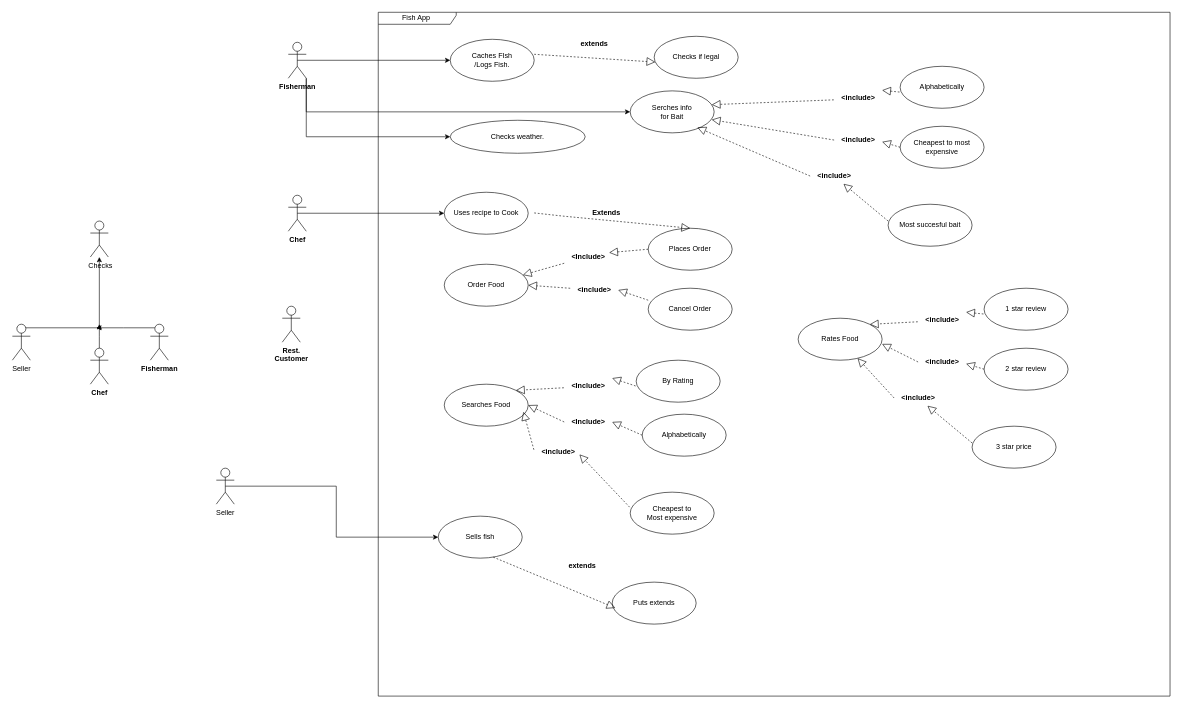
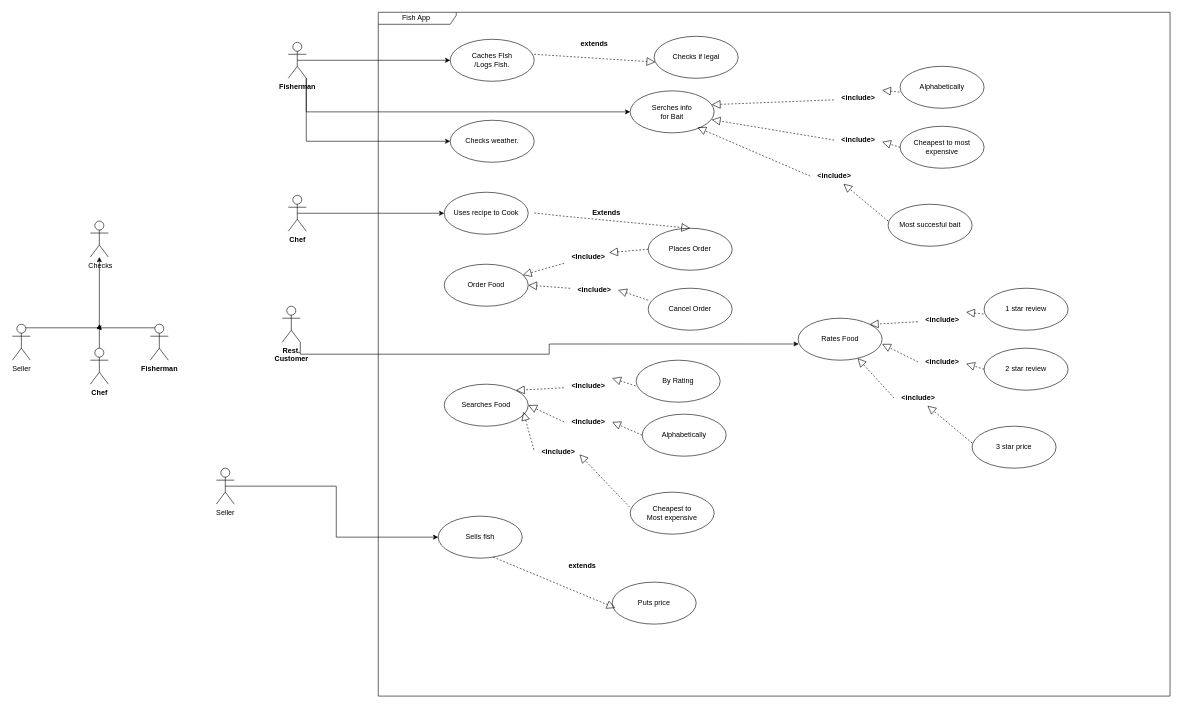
node "Checks weather.": size 135x33 -> 84x42
edge "Rest. Customer" -> "Rates Food": added
node "Puts extends": label "Puts extends" -> "Puts price"
